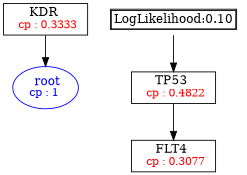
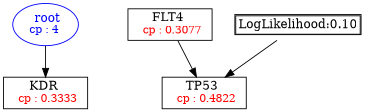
edge "KDR" -> "root": reversed
node "root": text "cp : 1" -> "cp : 4"
edge "TP53" -> "FLT4": reversed
